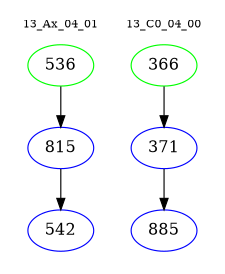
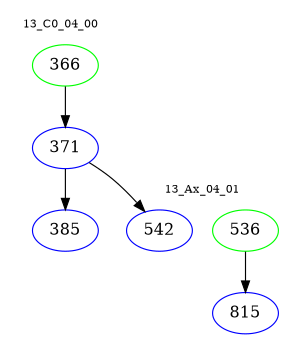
edge "815" -> "542": now "371" -> "542"
node "885": label "885" -> "385"
